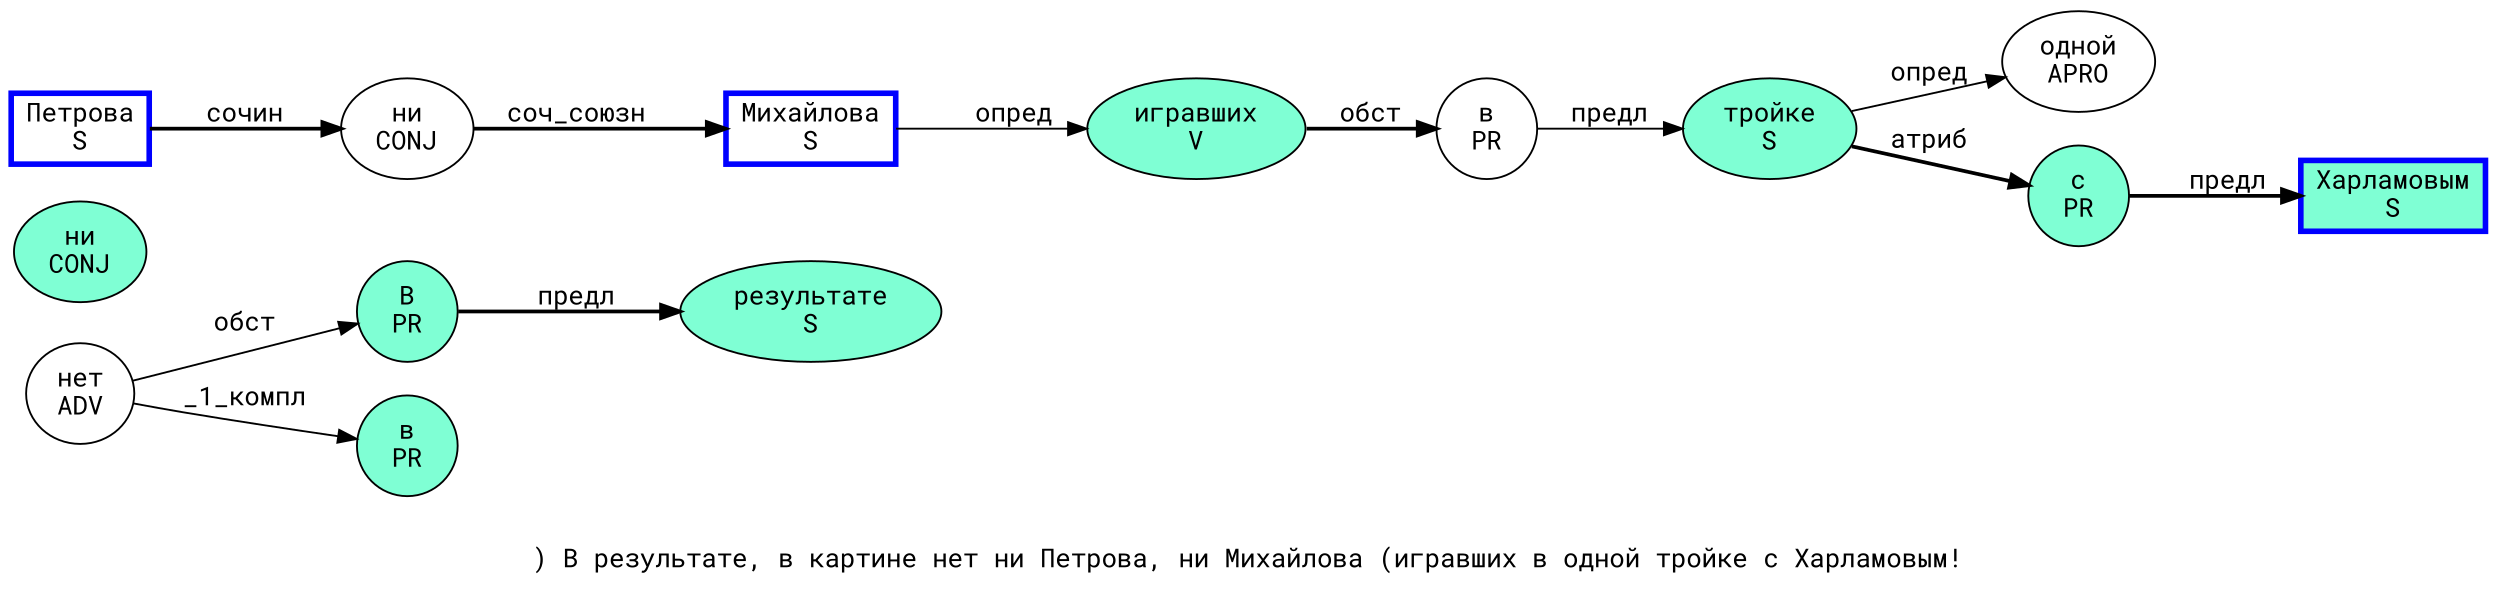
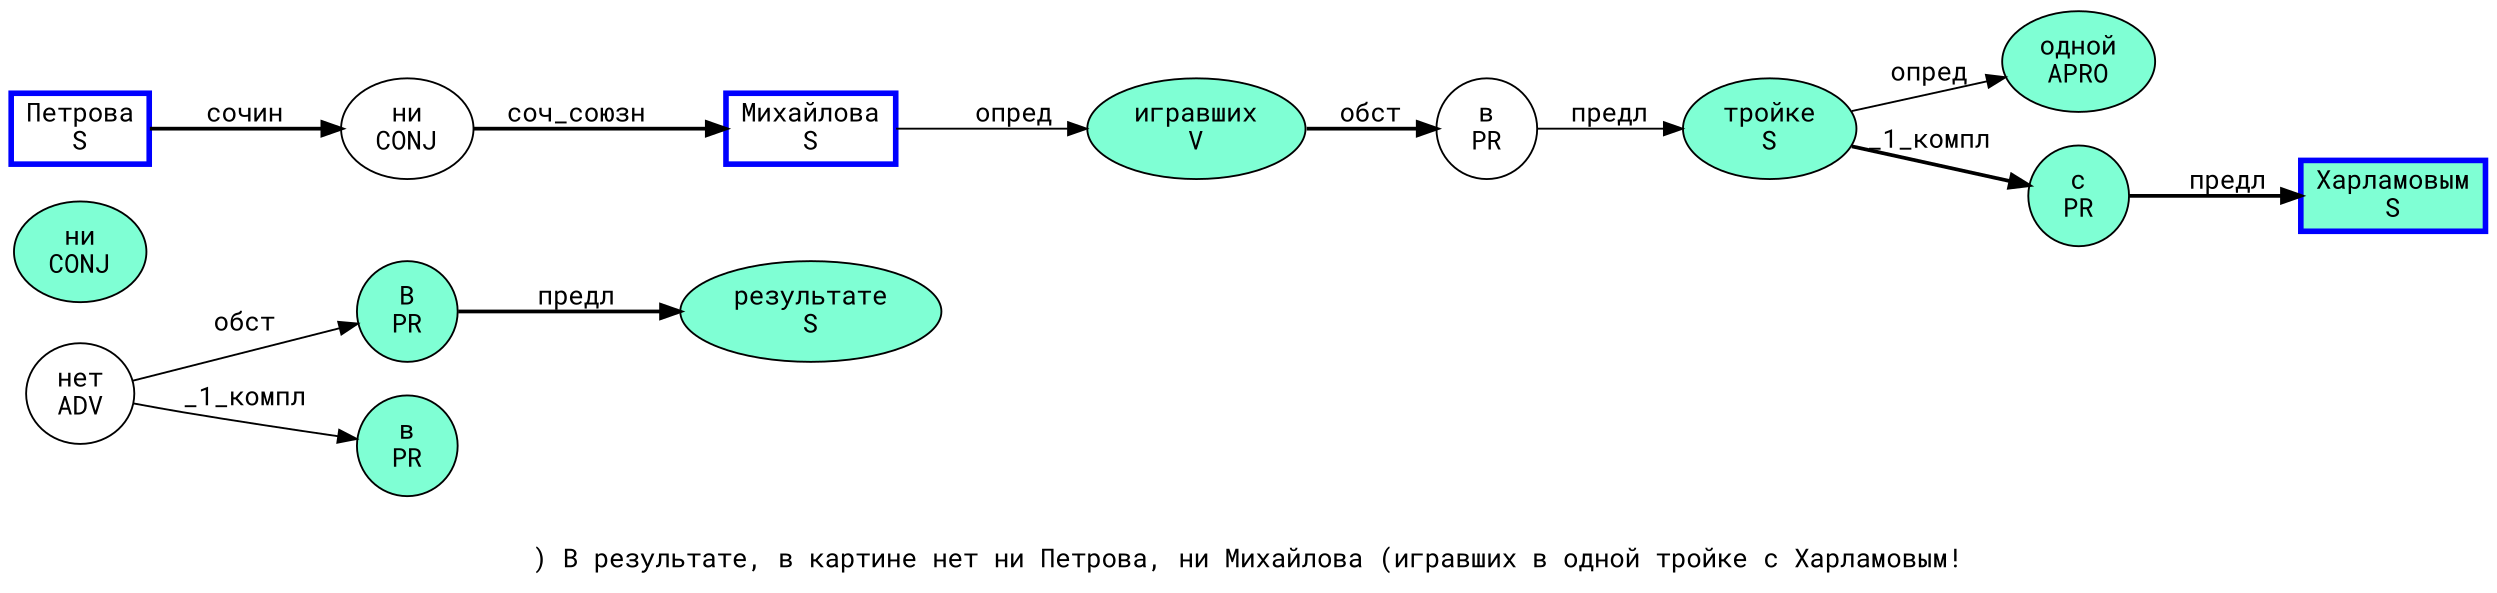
node "одной APRO": fillcolor white -> aquamarine
edge "тройке S" -> "с PR": label "атриб" -> "_1_компл"
